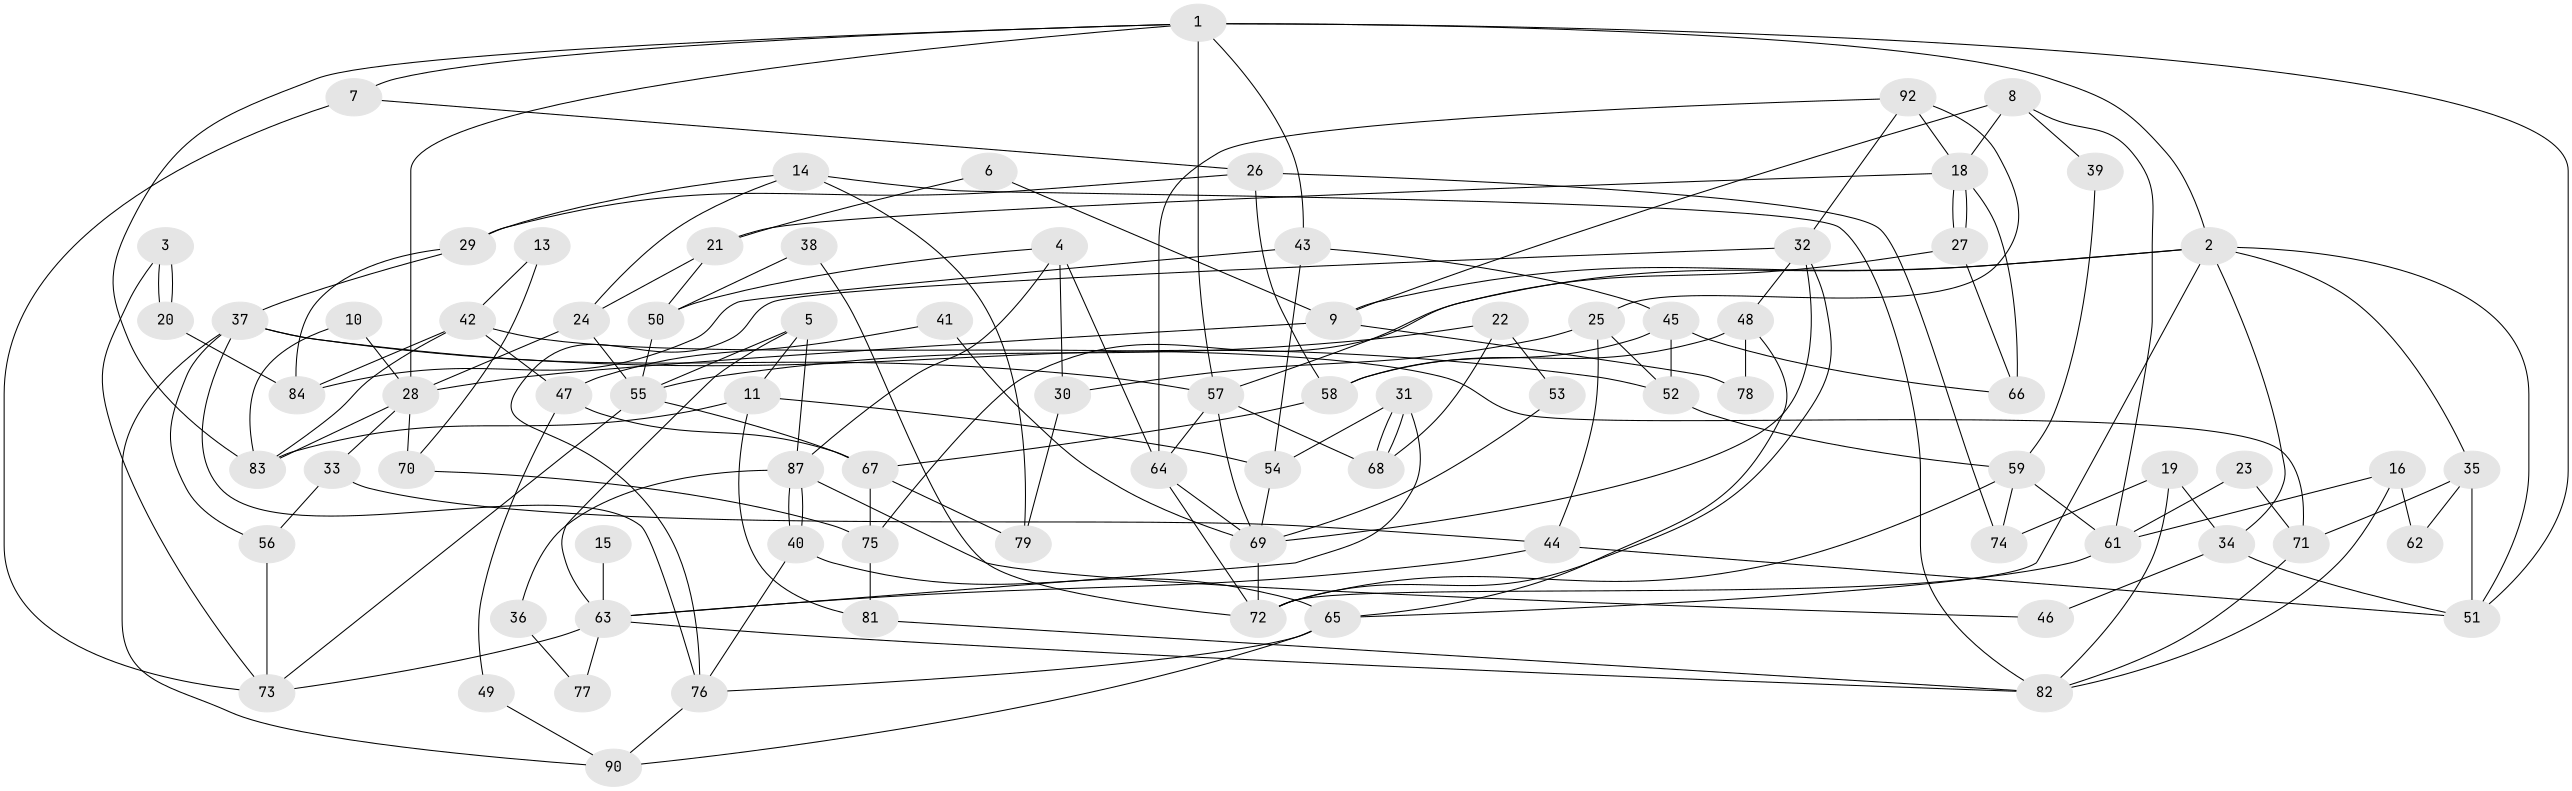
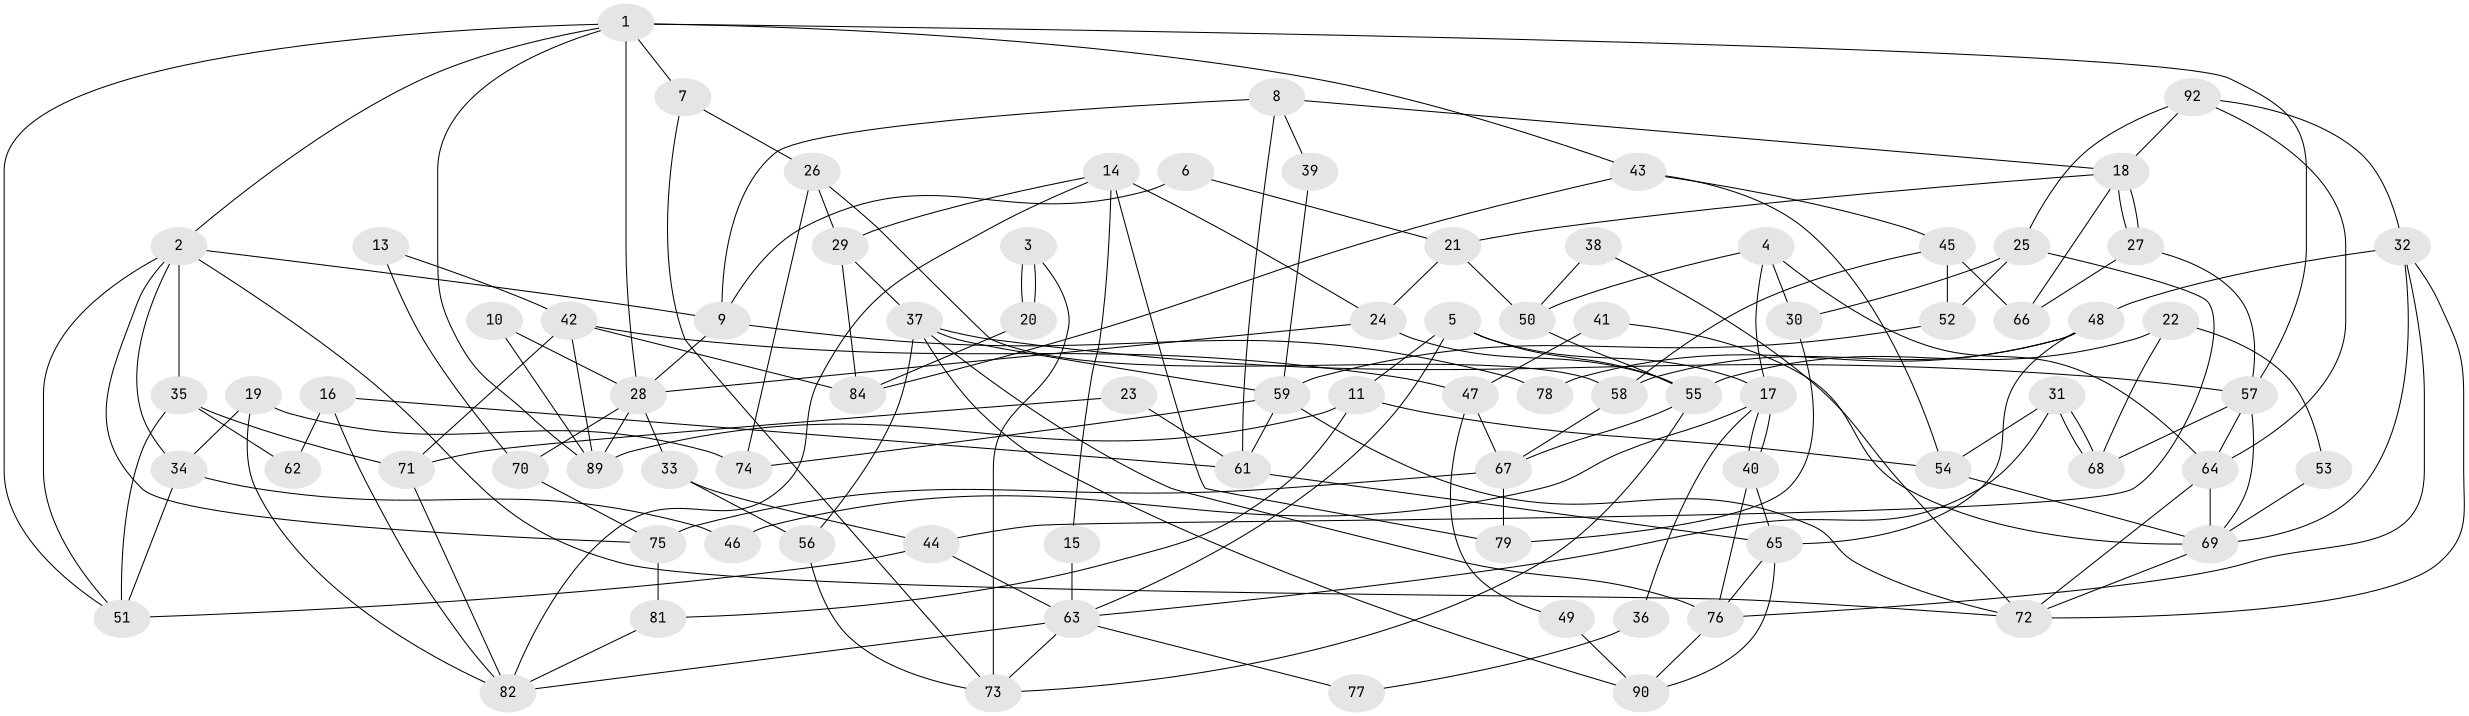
edge "37" -- "52": now "37" -- "59"
edge "14" -- "15": added
node "83": label "83" -> "89"
node "87": label "87" -> "17"
